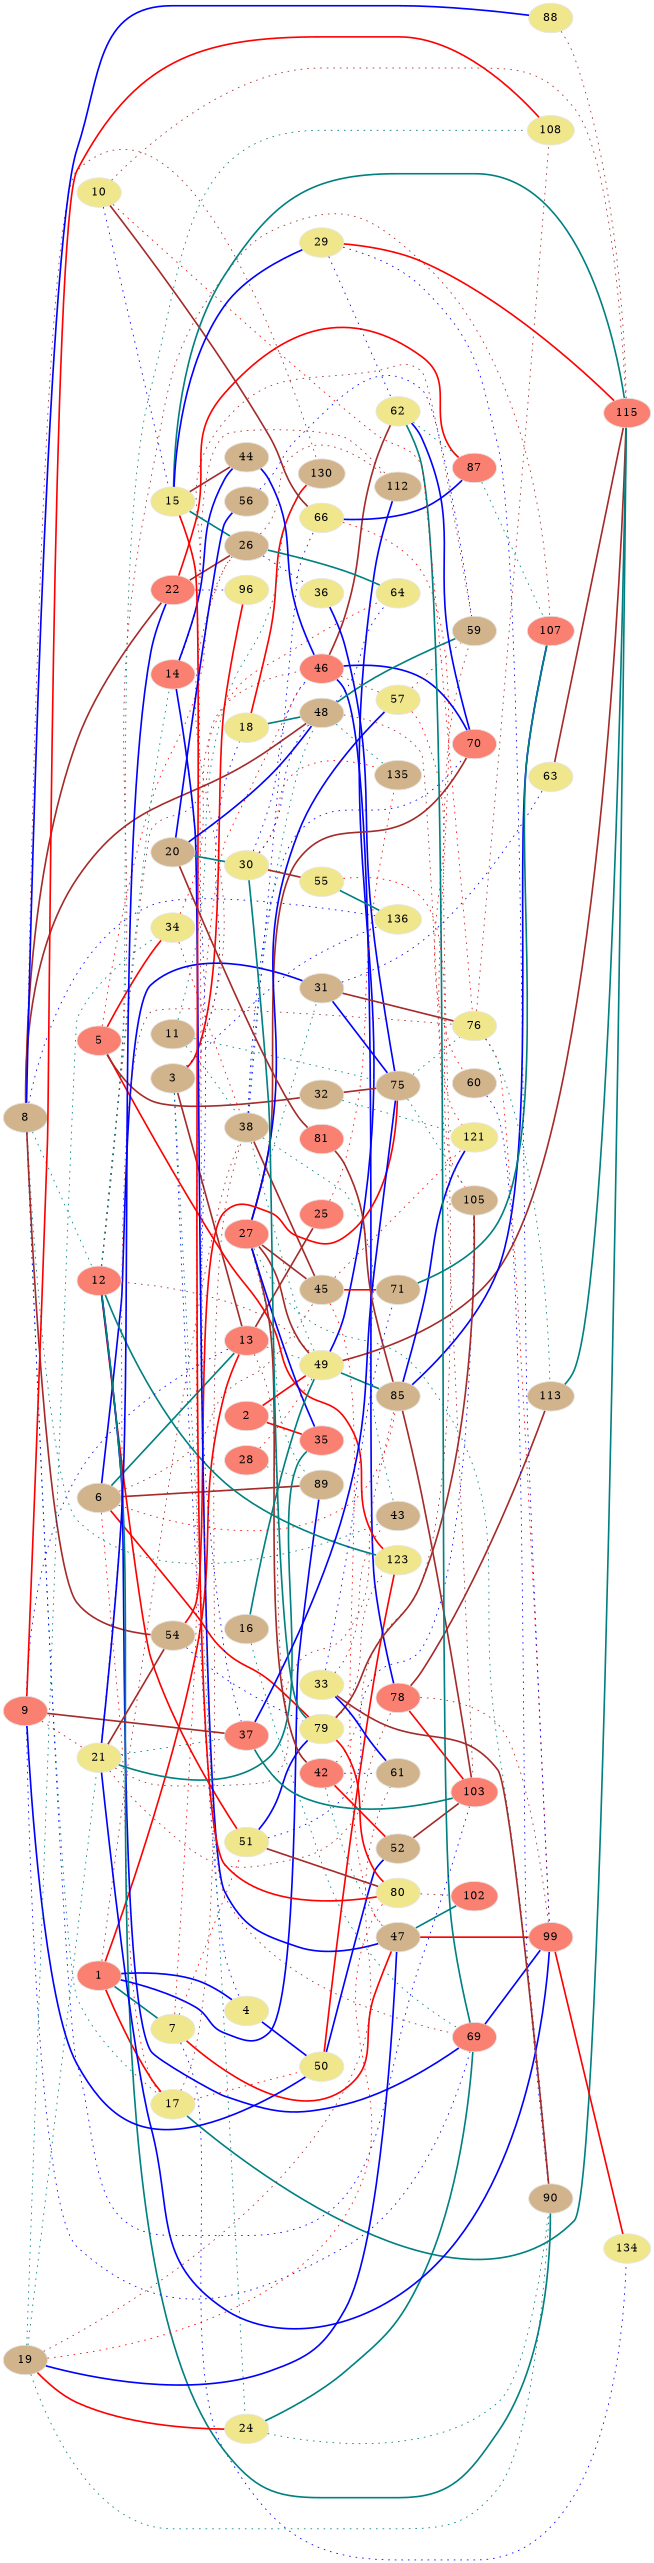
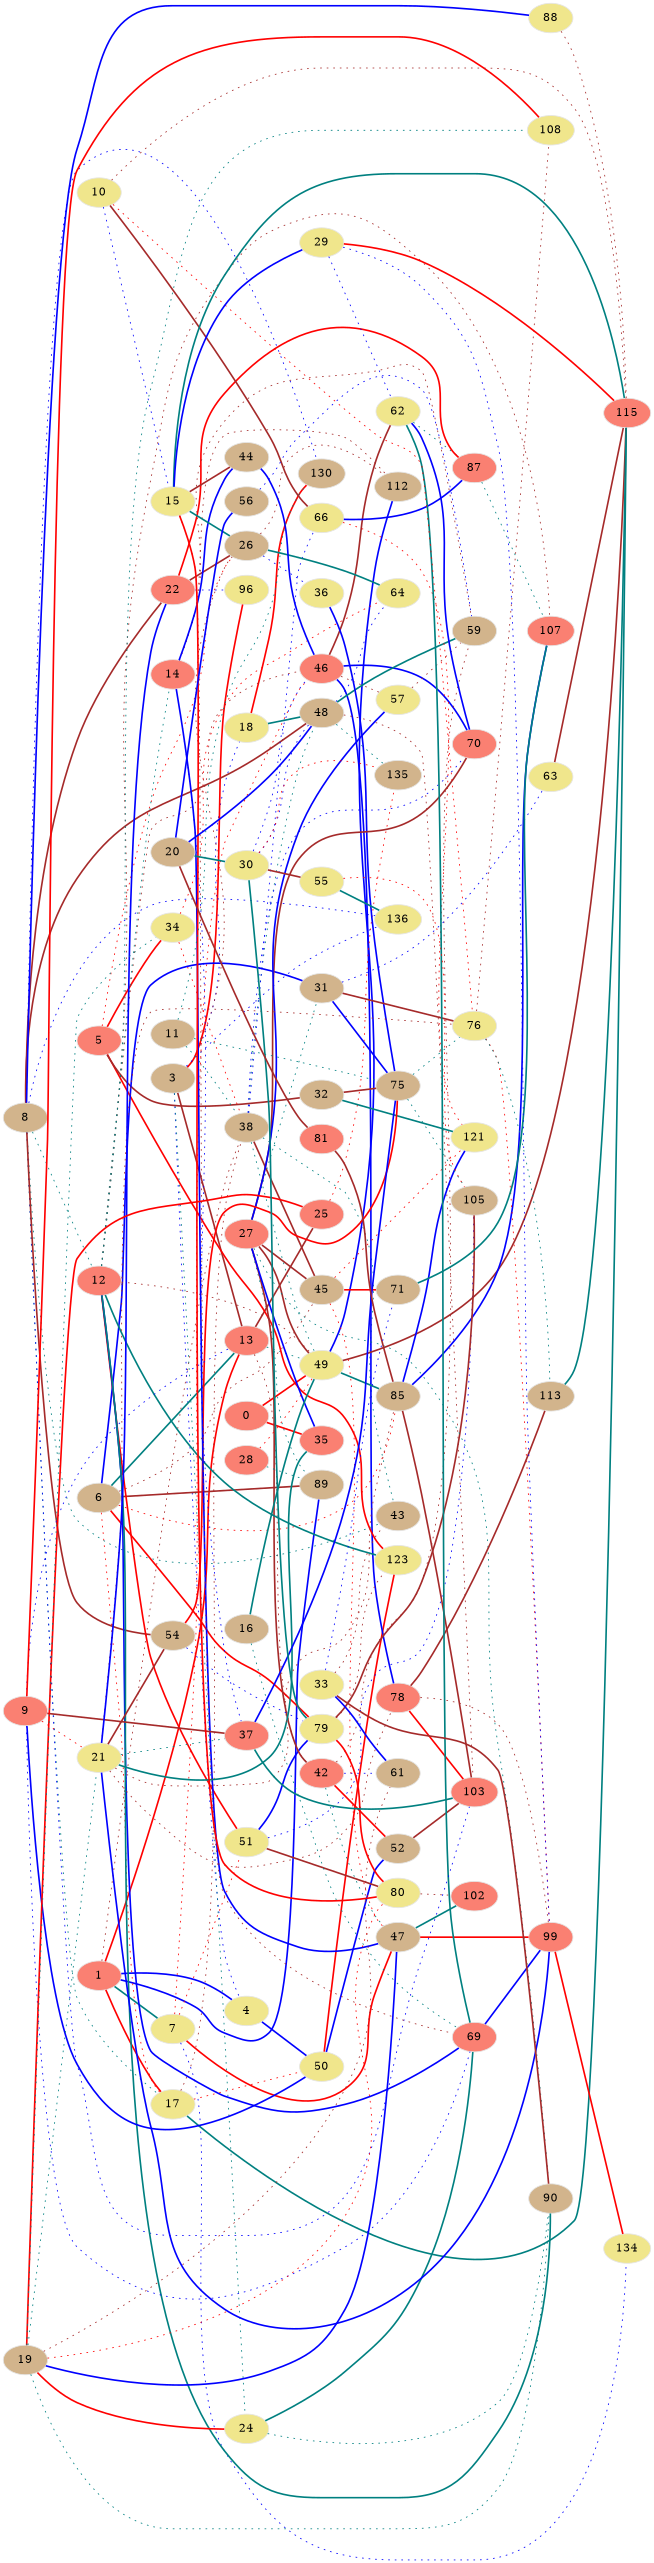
edge "130" -- "8": color brown -> blue
node "60": removed
edge "32" -- "121": style dotted -> bold
node "2": label "2" -> "0"
edge "25" -- "19": added
